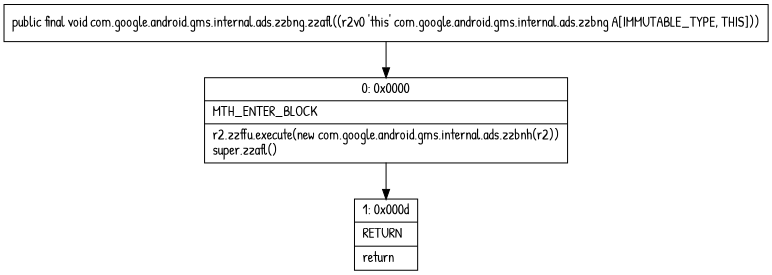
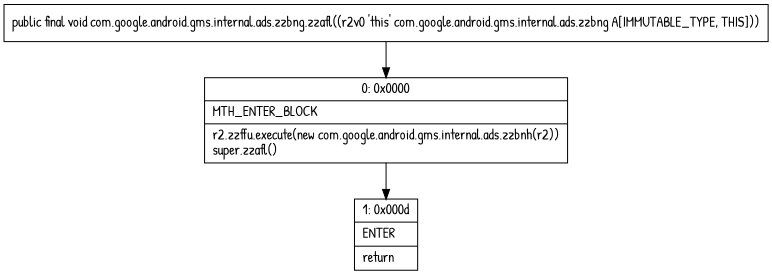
node "1: 0x000d": text "RETURN" -> "ENTER"
